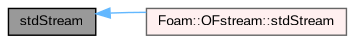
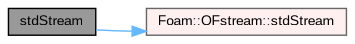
edge "Foam::OFstream::stdStream" -> "stdStream": reversed
